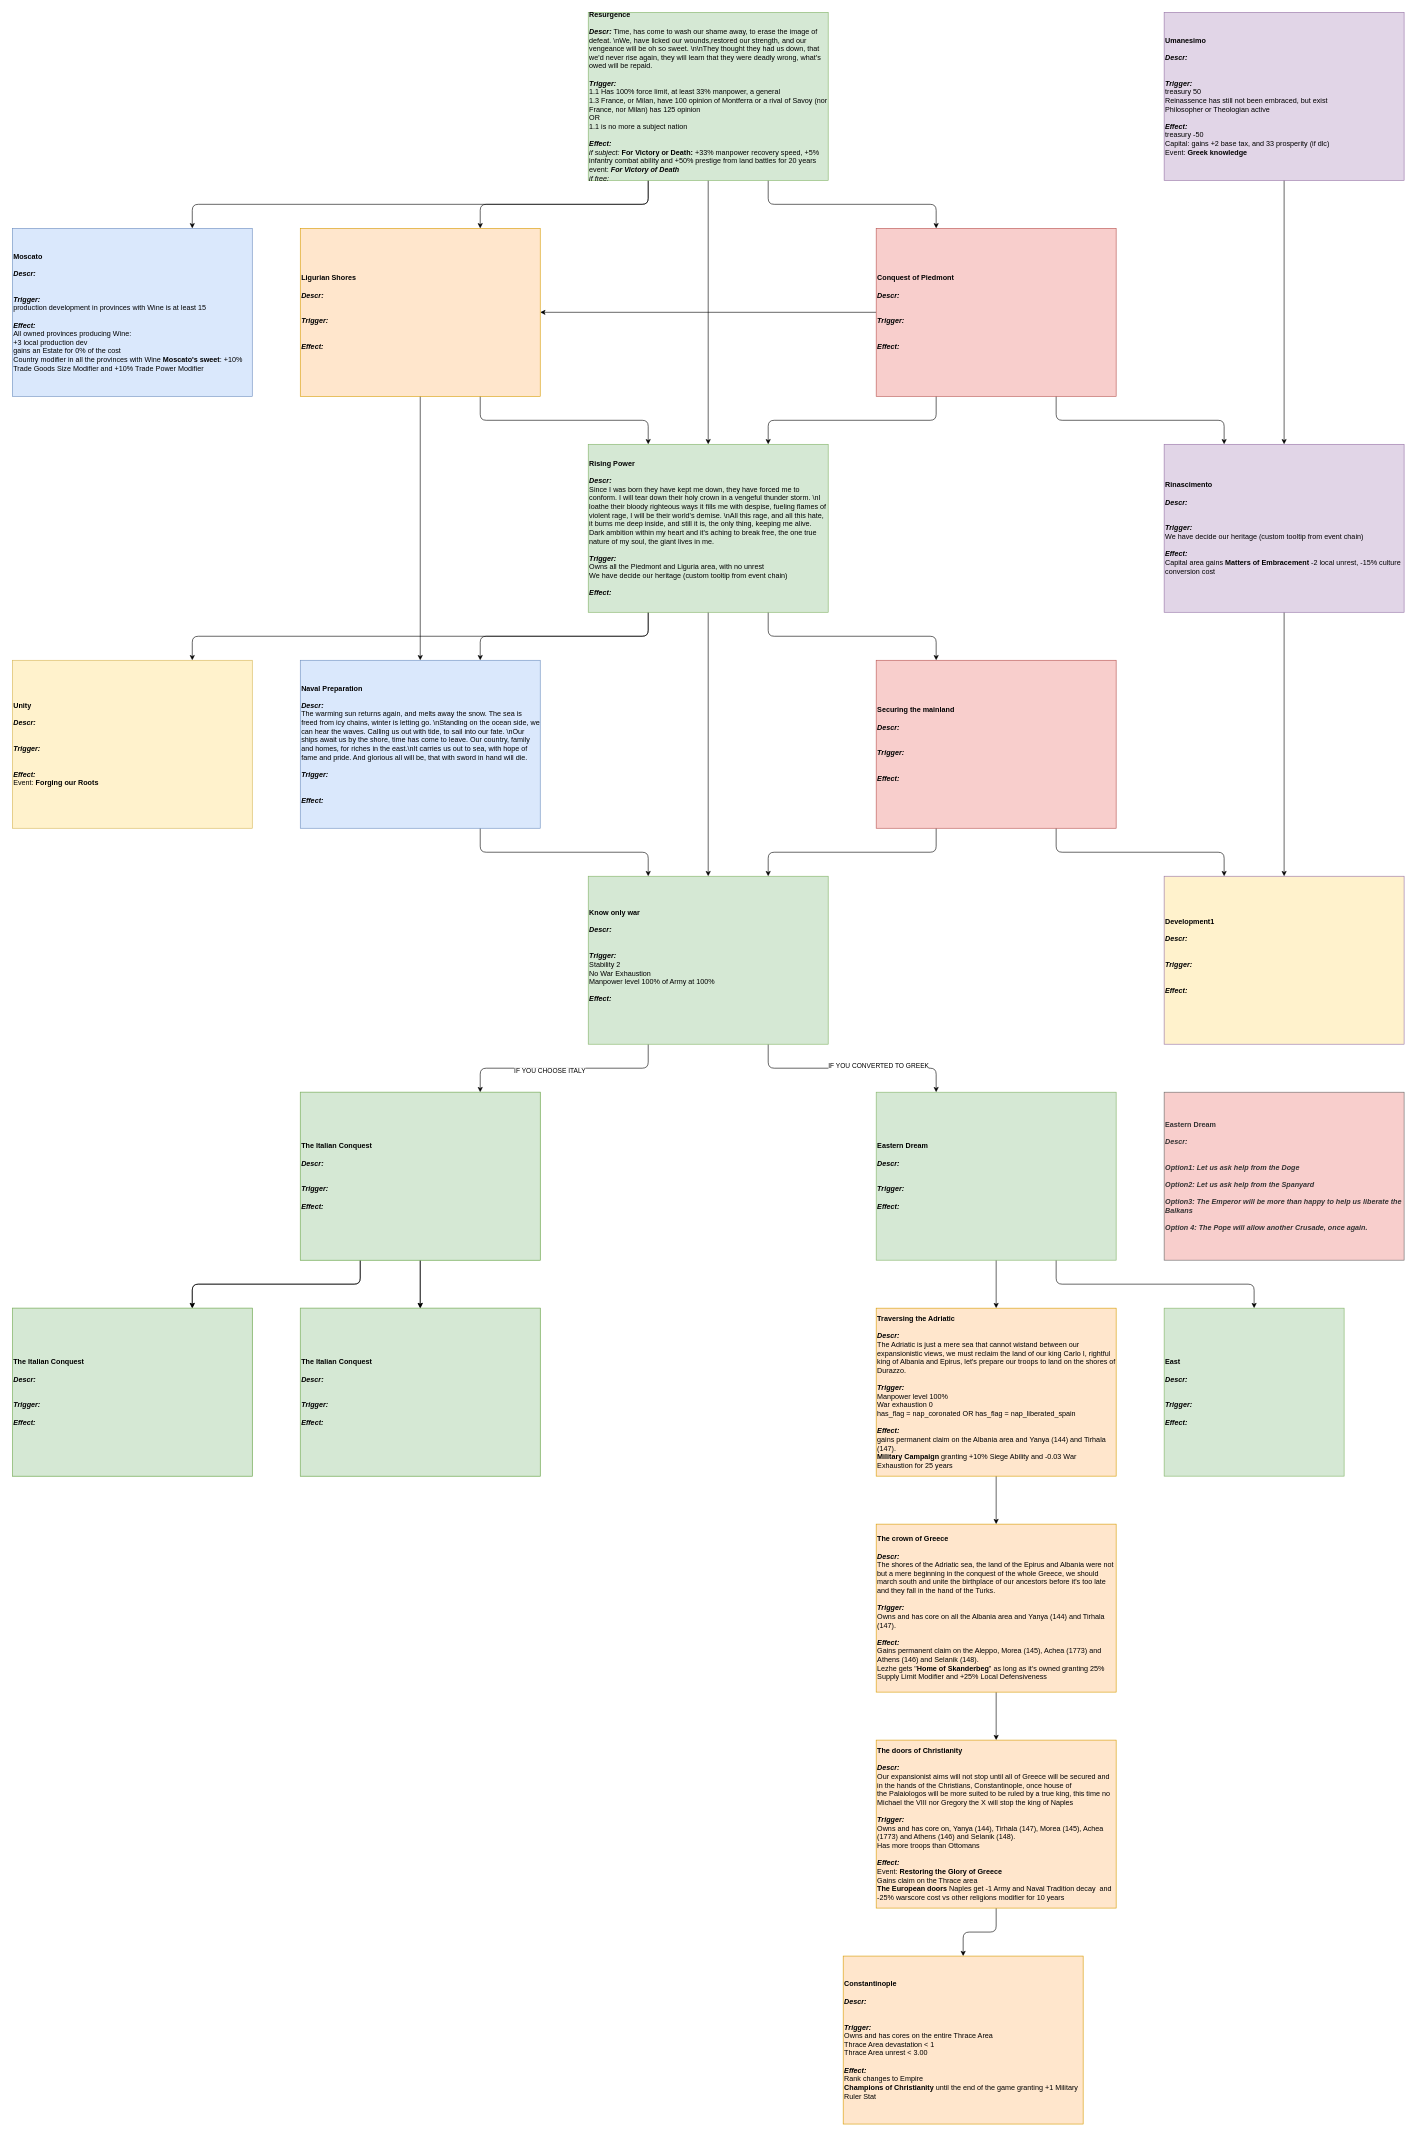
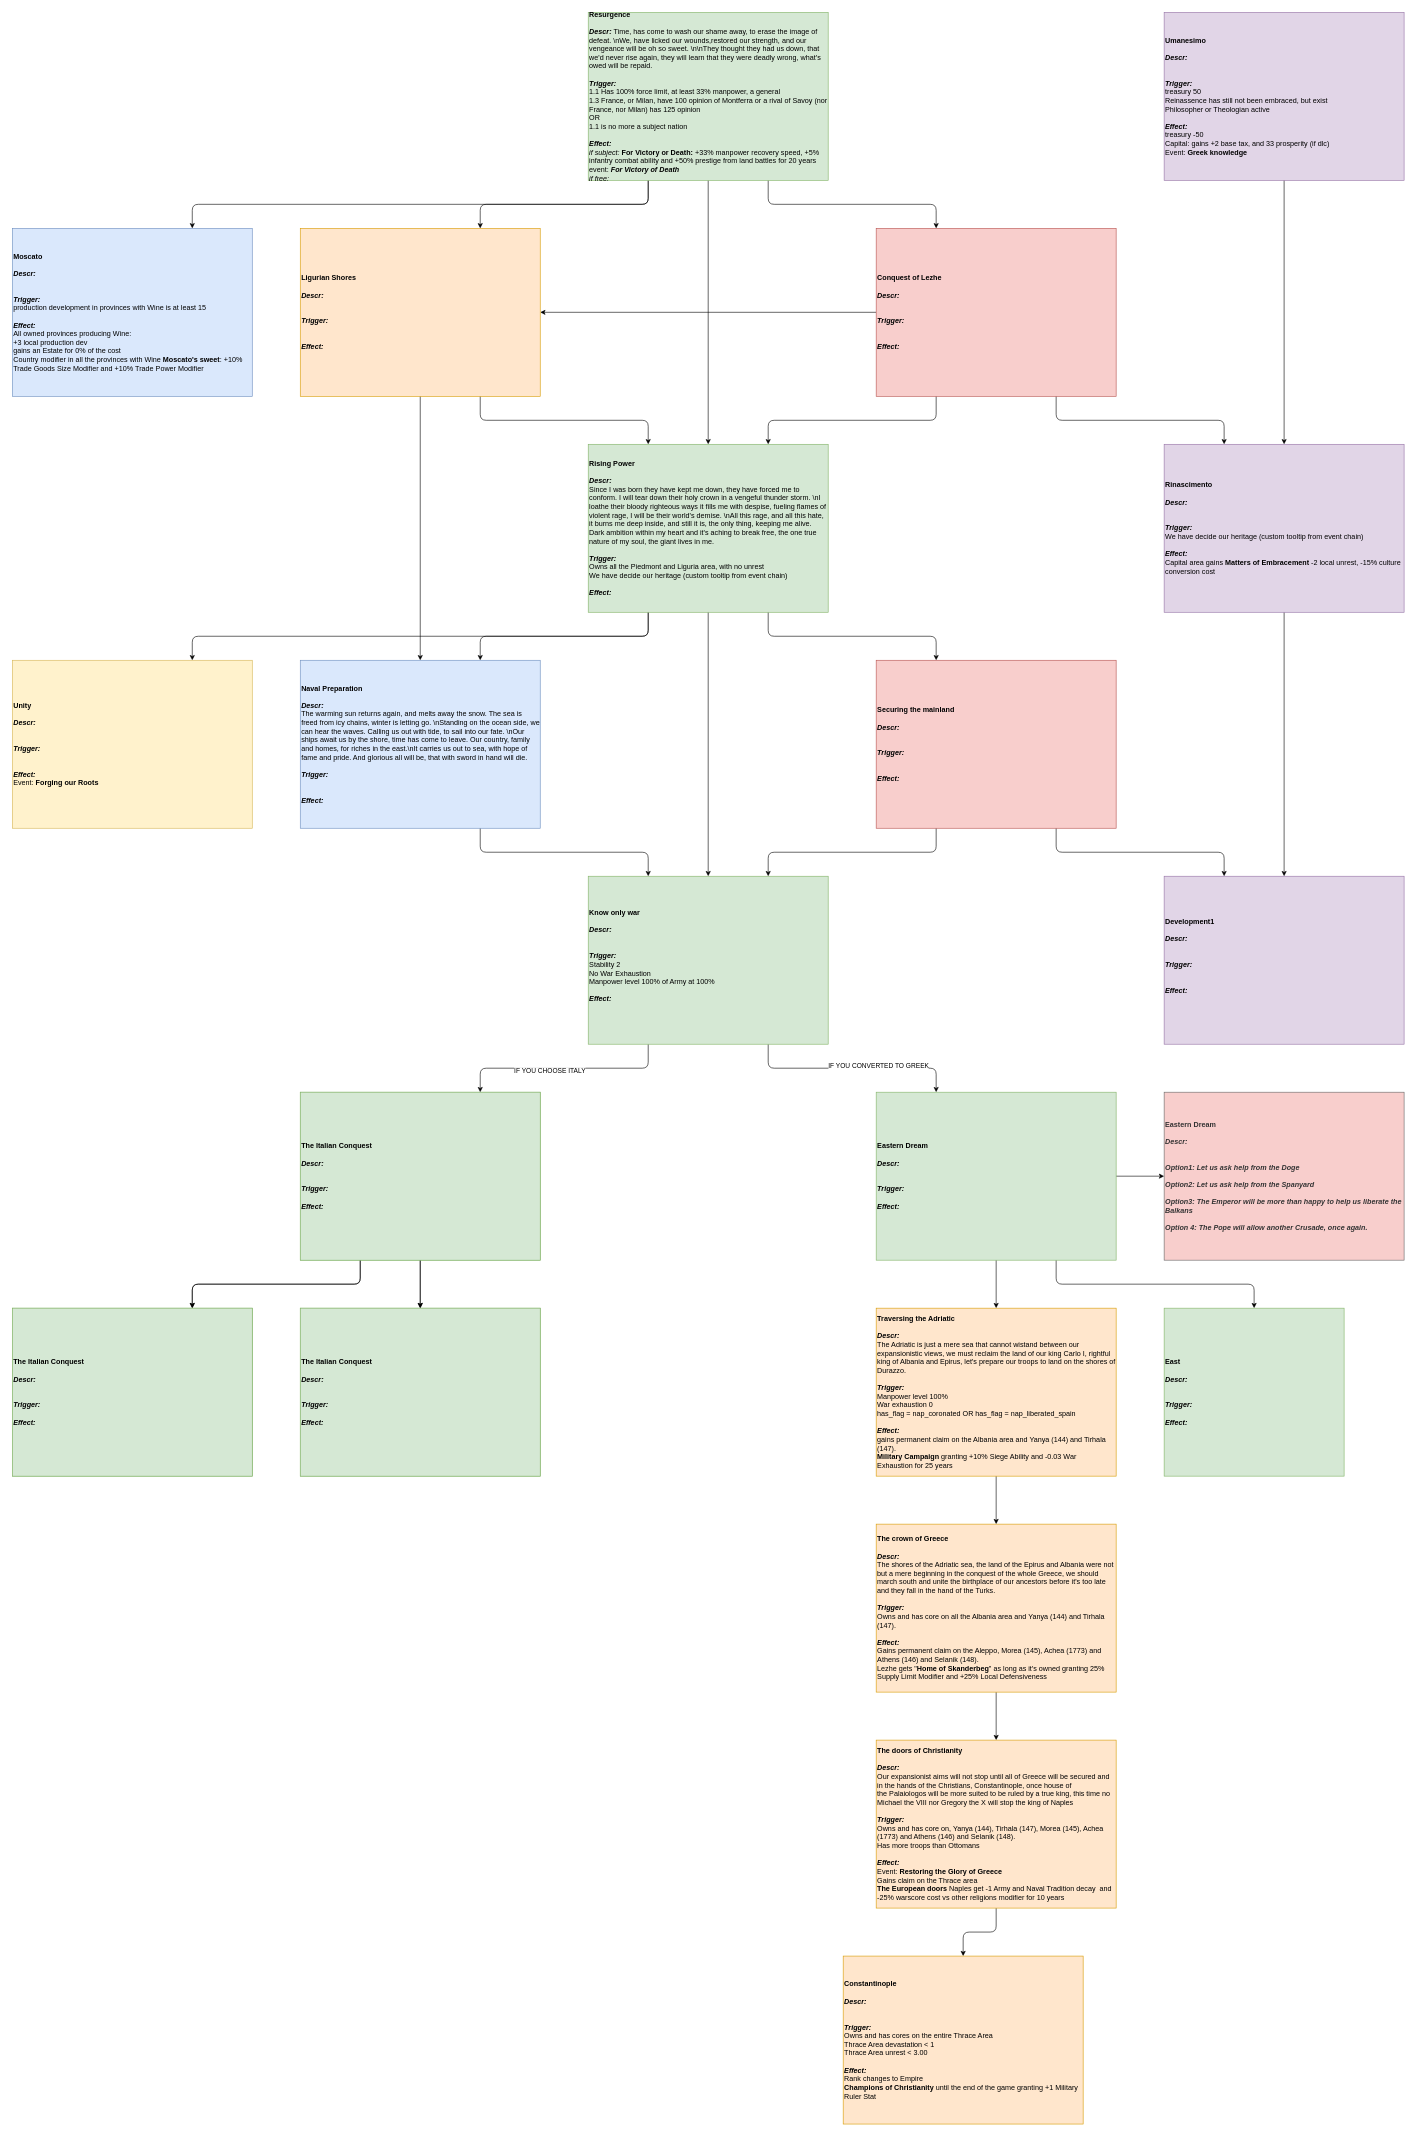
node "Conquest of Piedmont Descr: Trigger: Effect:": label "Conquest of Piedmont Descr: Trigger: Effect:" -> "Conquest of Lezhe Descr: Trigger: Effect:"
node "Development1 Descr: Trigger: Effect:": fillcolor #fff2cc -> #e1d5e7
edge "Eastern Dream Descr: Trigger: Effect:" -> "Eastern Dream Descr: Option1: Let us ask help from the Doge Option2: Let us ask help from the Spanyard Option3: The Emperor will be more than happy to help us liberate the Balkans Option 4: The Pope will allow another Crusade, once again.": added
